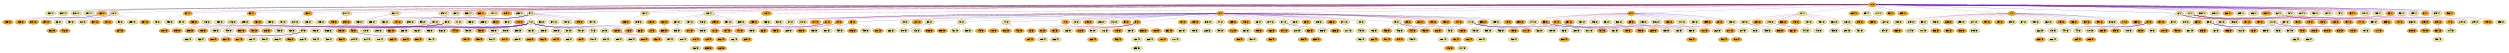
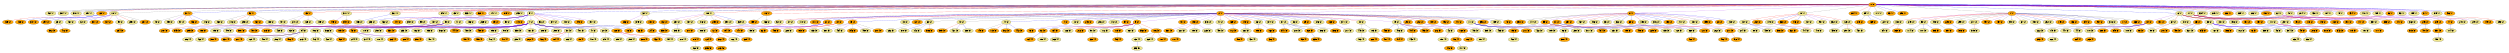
node "117 (4)": fillcolor khaki -> orange
